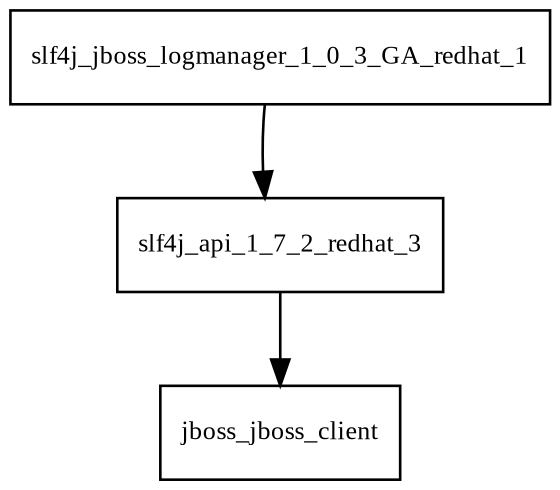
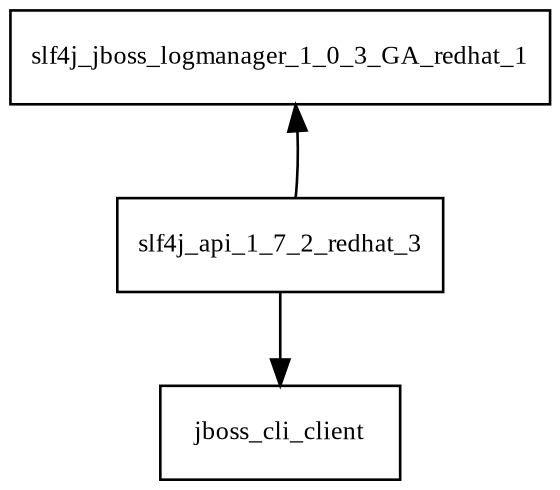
edge "slf4j_jboss_logmanager_1_0_3_GA_redhat_1" -> "slf4j_api_1_7_2_redhat_3": reversed
node "jboss_jboss_client": label "jboss_jboss_client" -> "jboss_cli_client"
